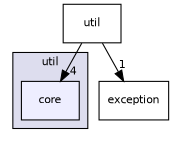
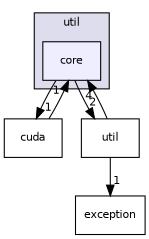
edge "core" -> "util": added
node "cuda": added
